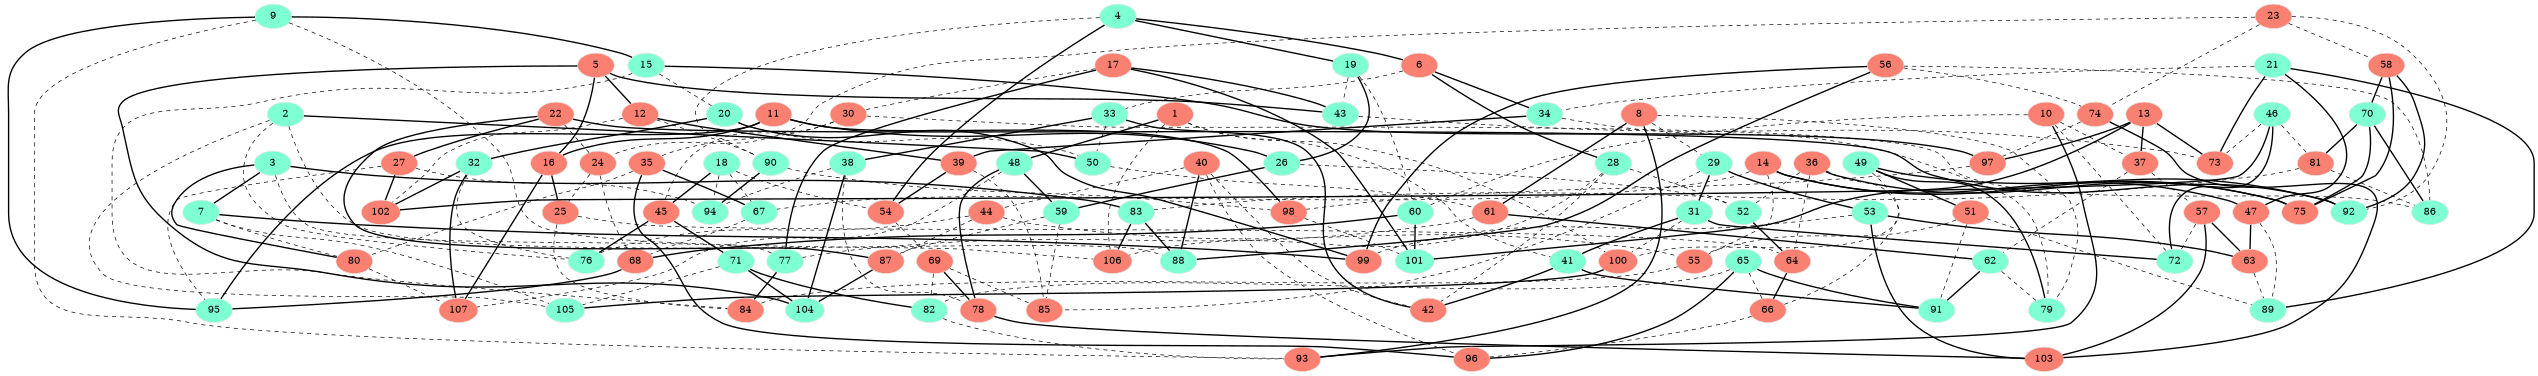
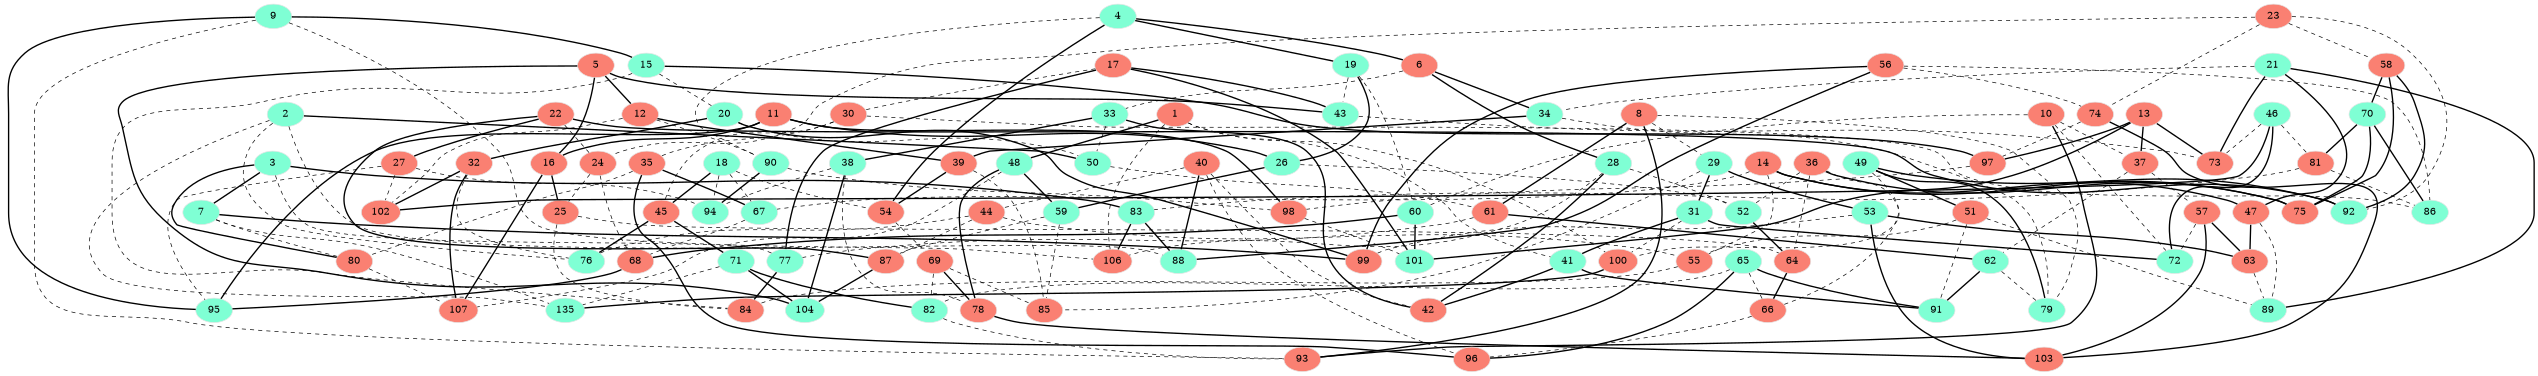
node "32": fillcolor aquamarine -> salmon
edge "27" -- "102": style bold -> dashed
edge "28" -- "42": style dashed -> bold
node "105": label "105" -> "135"
